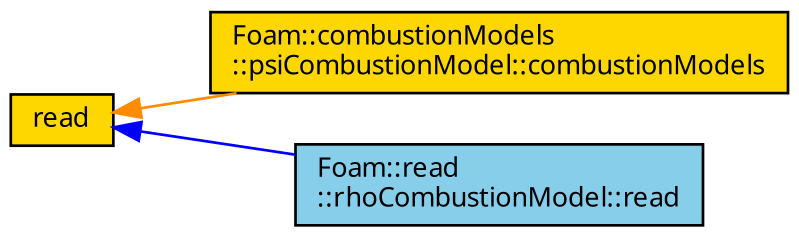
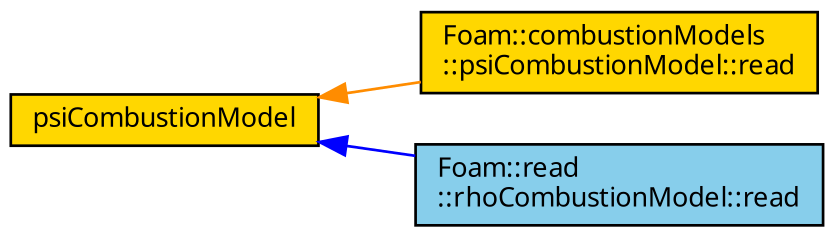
node "Foam::combustionModels ::psiCombustionModel::combustionModels": label "Foam::combustionModels ::psiCombustionModel::combustionModels" -> "Foam::combustionModels ::psiCombustionModel::read"
node "read": label "read" -> "psiCombustionModel"
